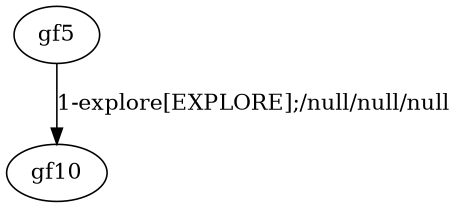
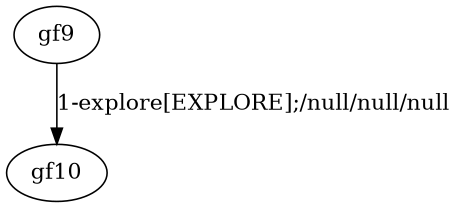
node "gf5": label "gf5" -> "gf9"
